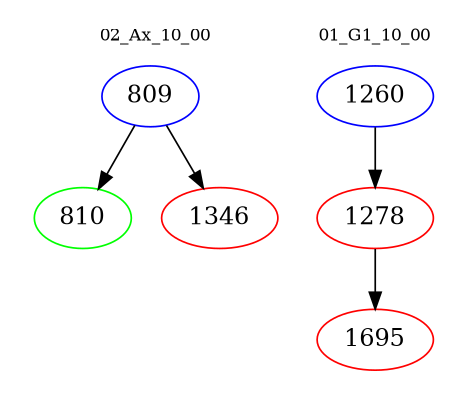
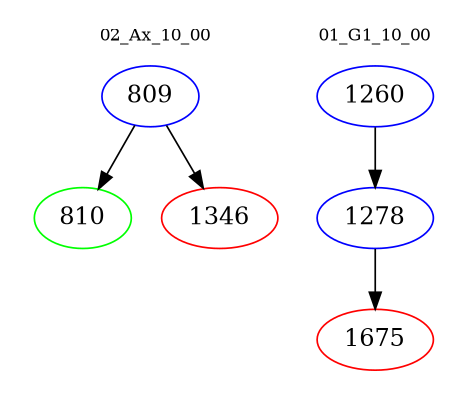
node "1278": color red -> blue
node "1695": label "1695" -> "1675"
